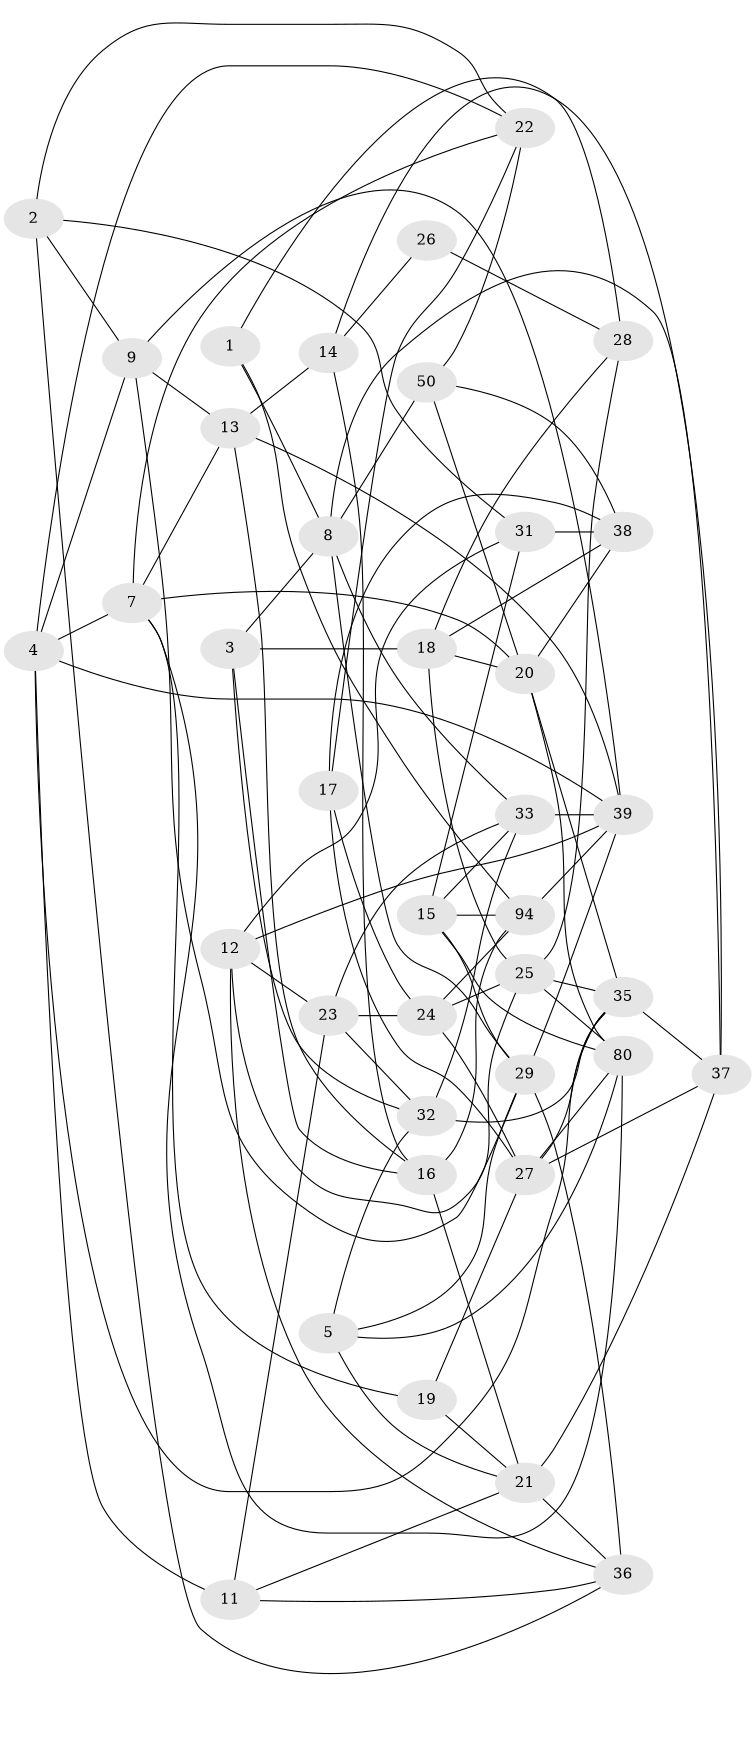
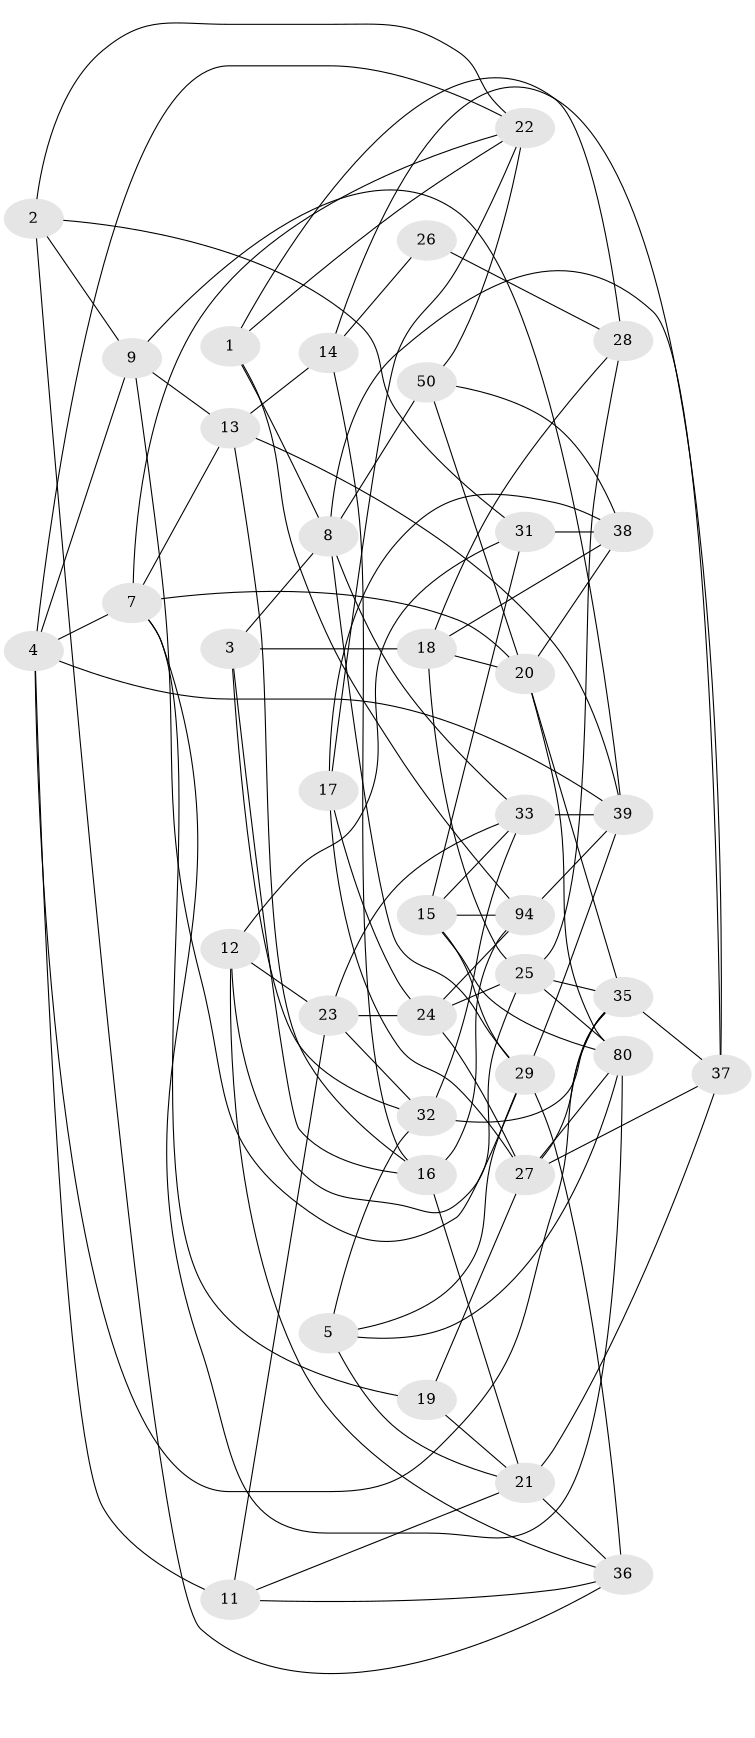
edge "22" -- "1": added
edge "39" -- "12": removed
